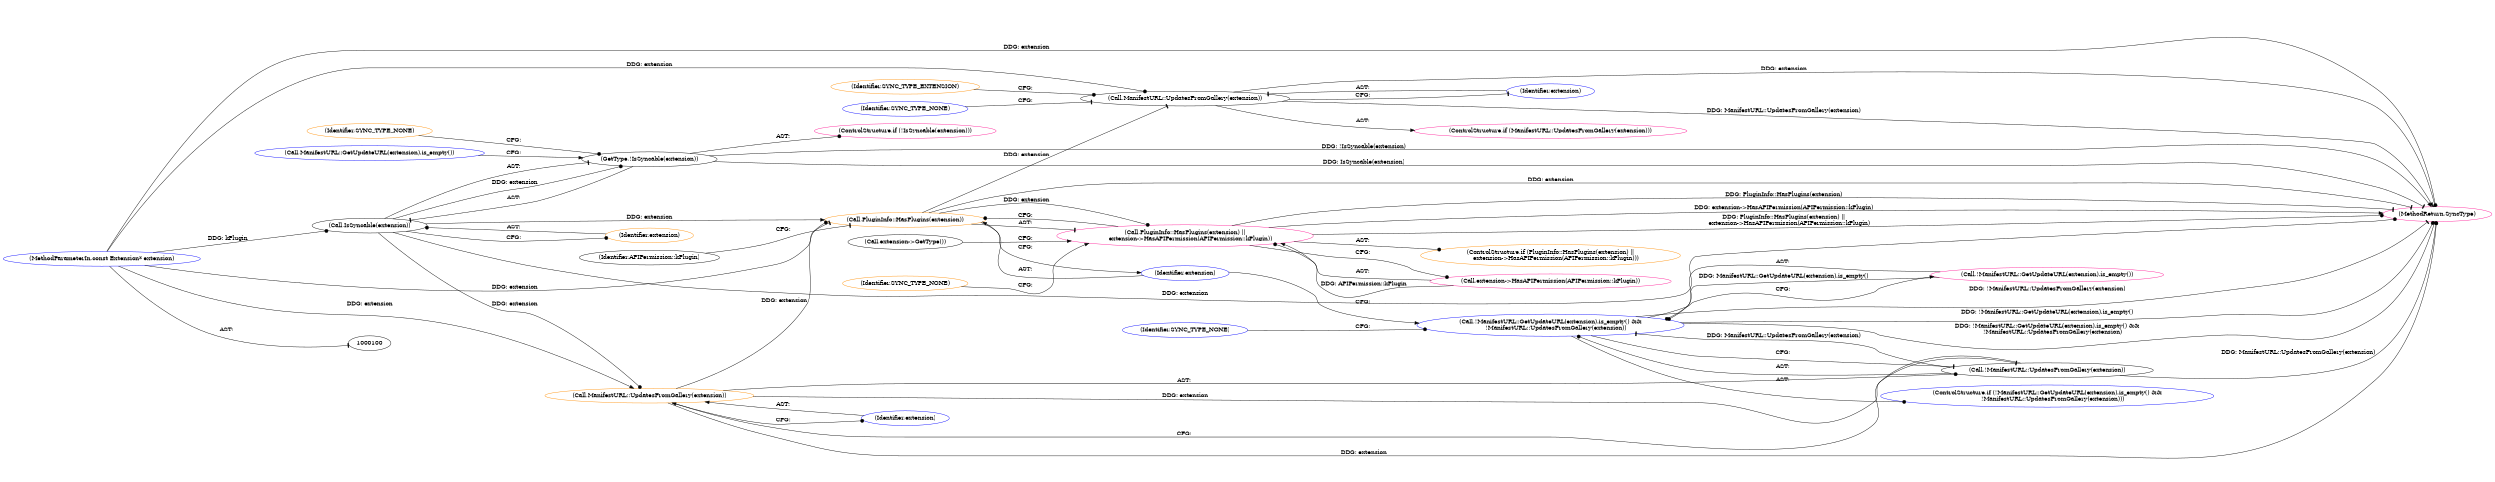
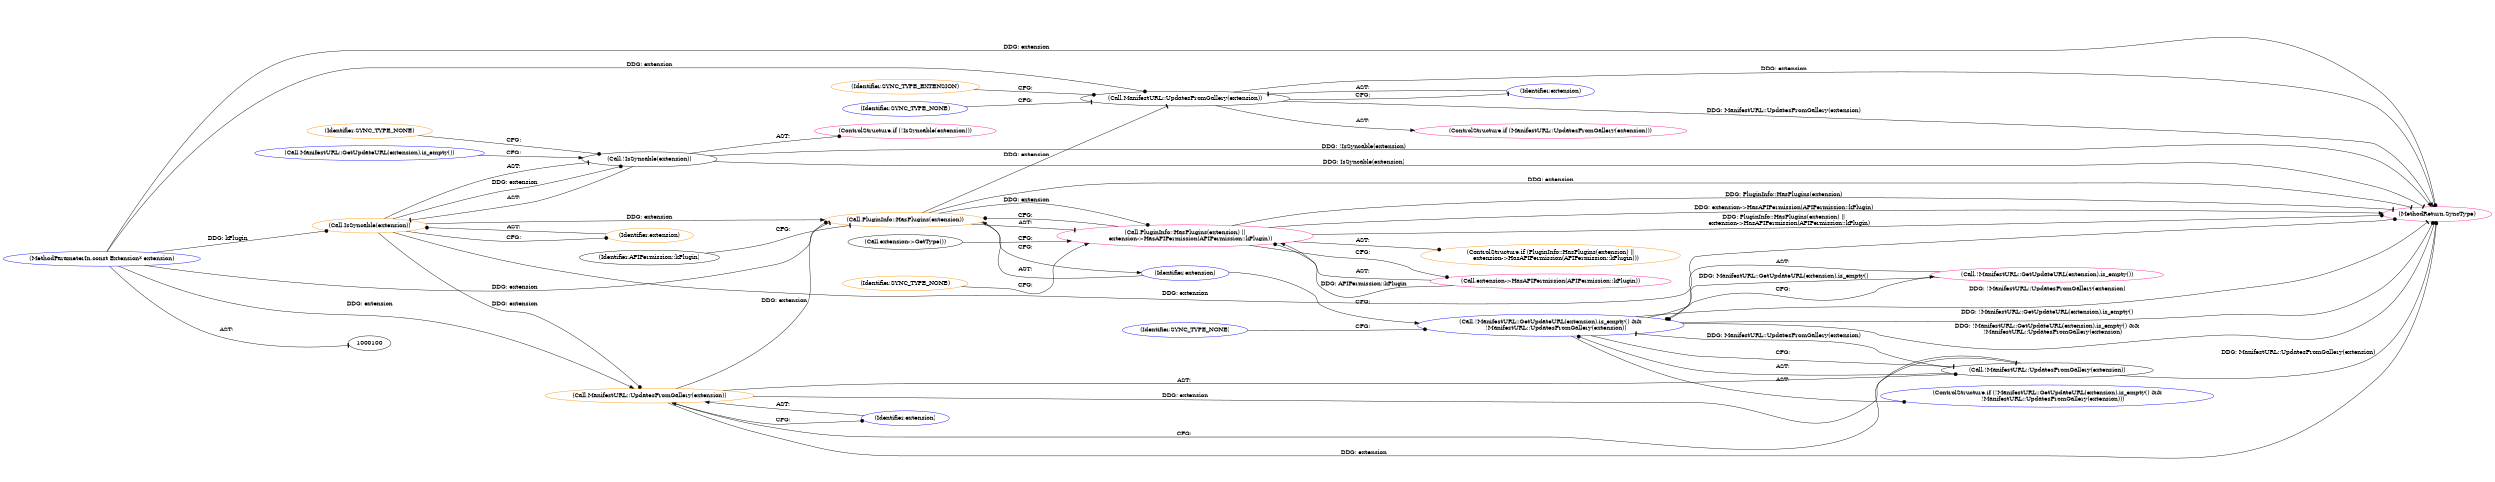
node "(GetType,!IsSyncable(extension))": label "(GetType,!IsSyncable(extension))" -> "(Call,!IsSyncable(extension))"
node "(Call,IsSyncable(extension))": color black -> darkorange
